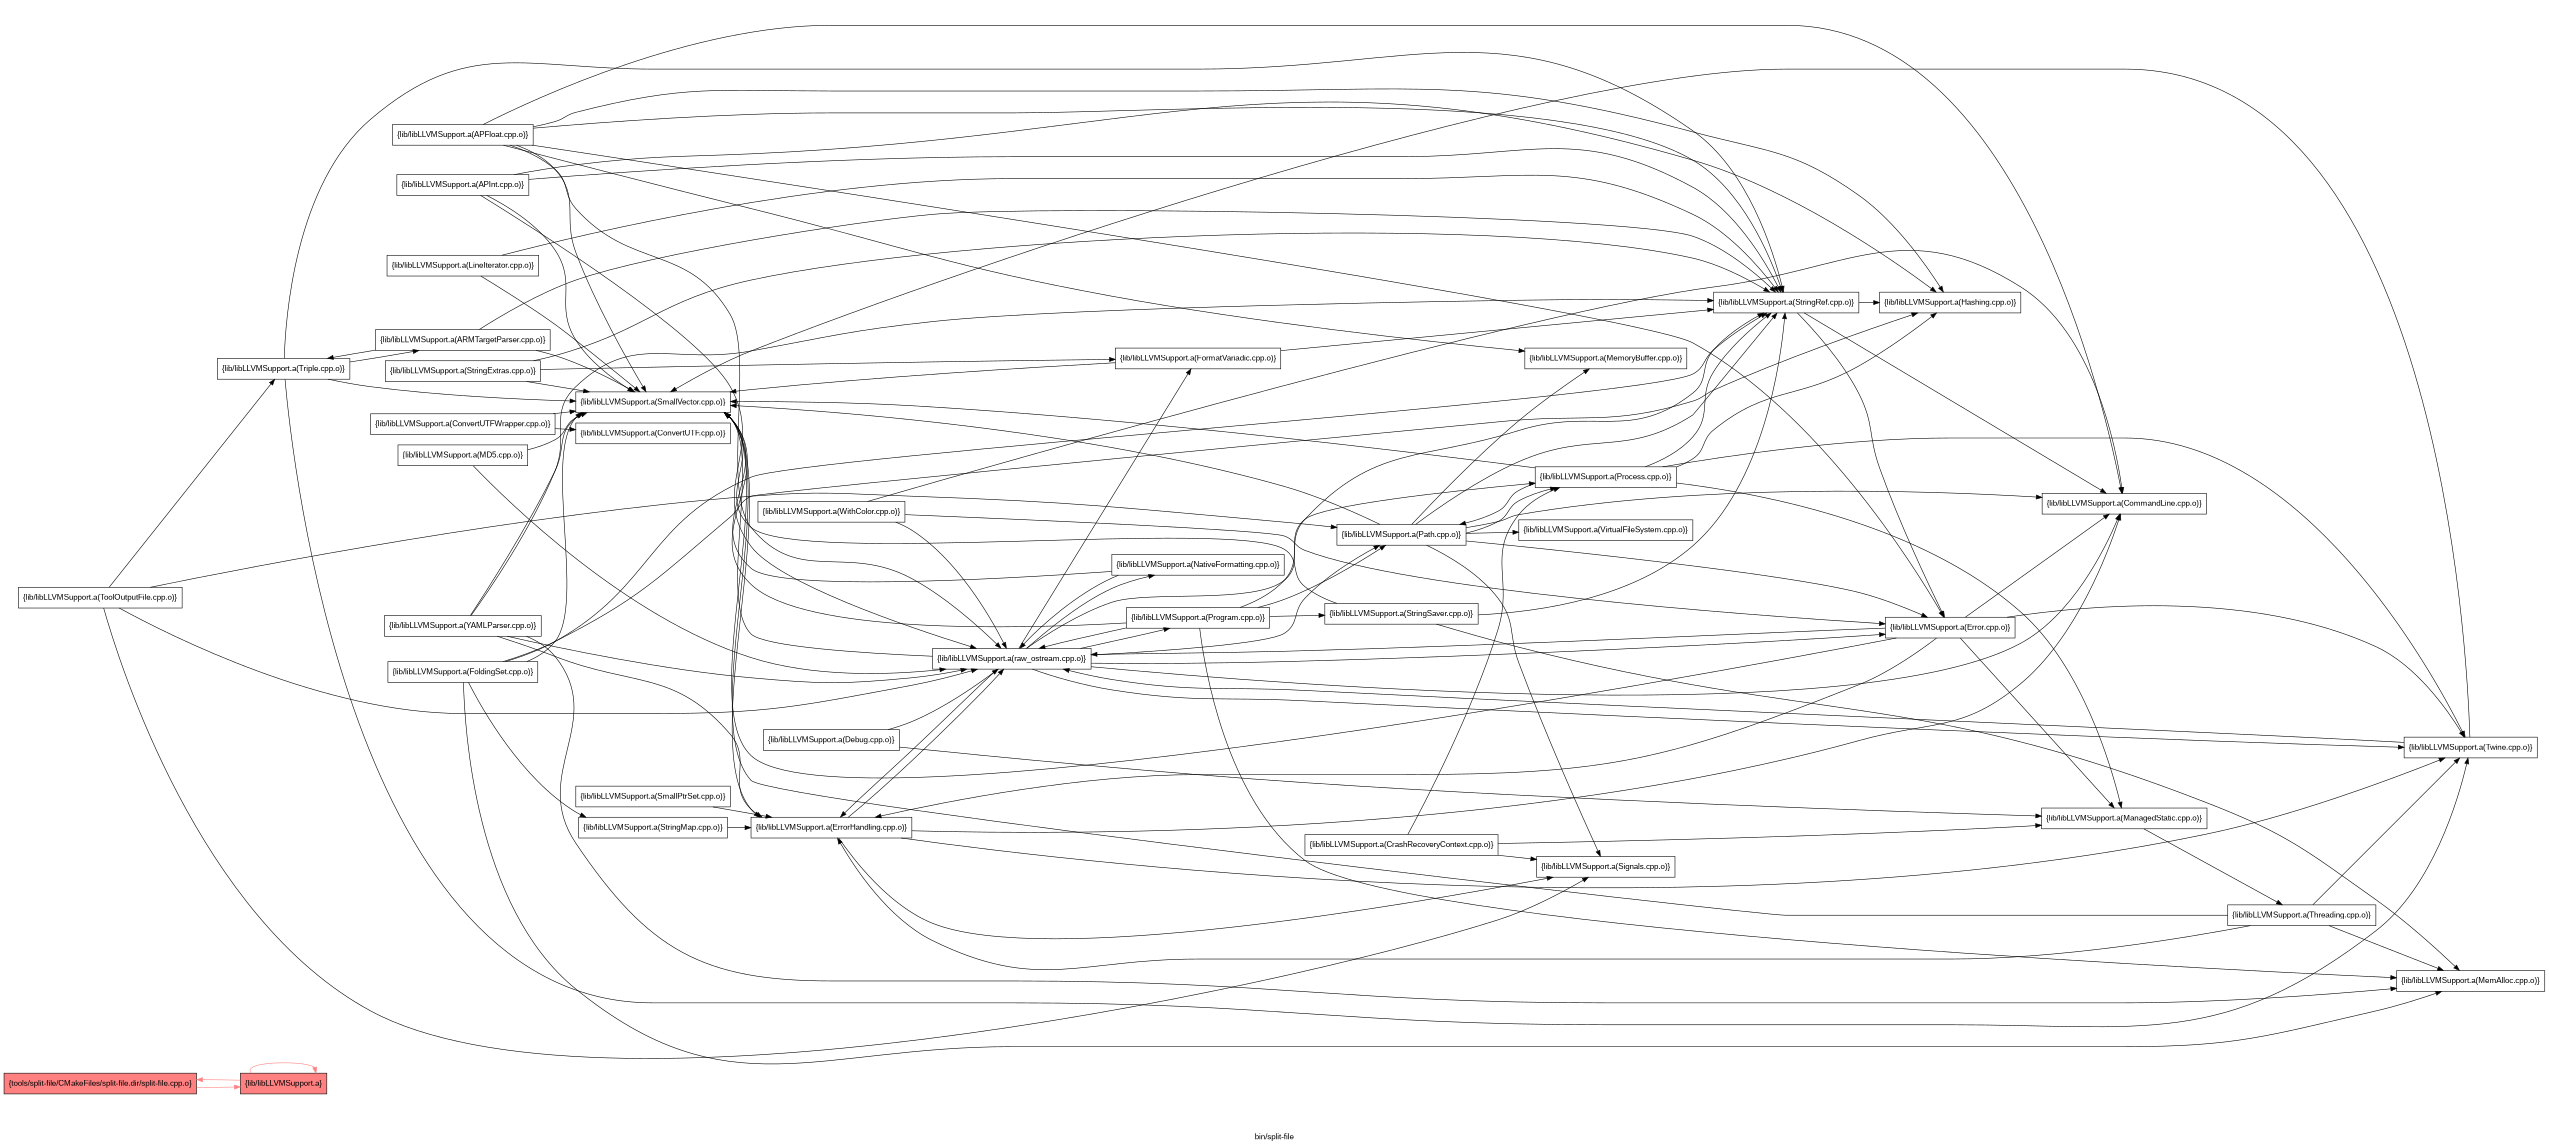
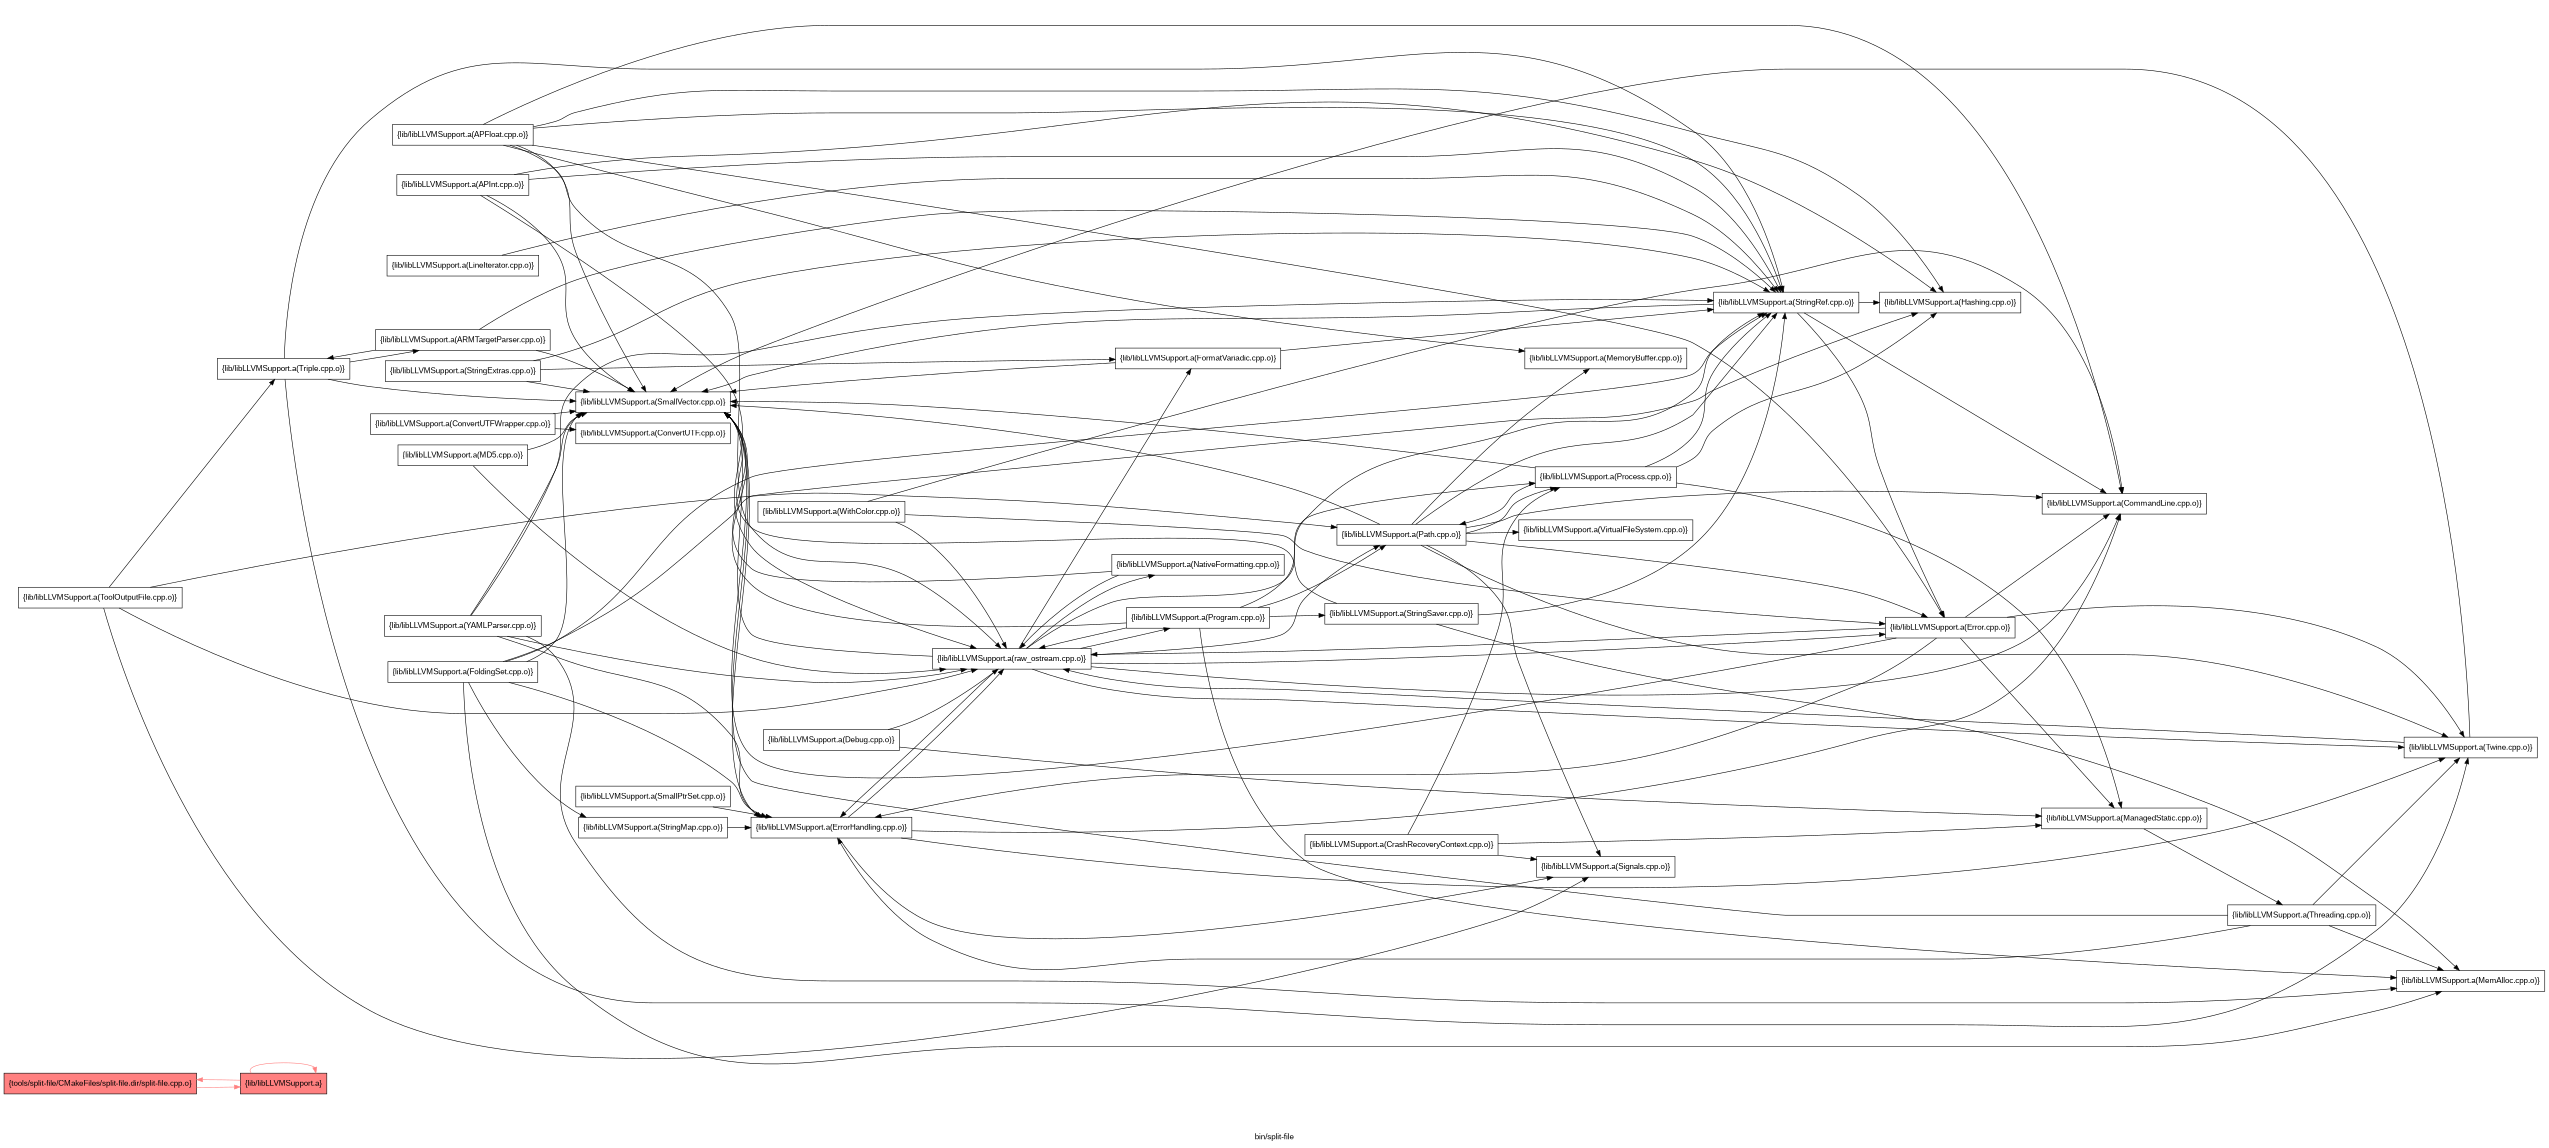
edge "{lib/libLLVMSupport.a(LineIterator.cpp.o)}" -> "{lib/libLLVMSupport.a(SmallVector.cpp.o)}": now "{lib/libLLVMSupport.a(StringRef.cpp.o)}" -> "{lib/libLLVMSupport.a(SmallVector.cpp.o)}"
edge "{lib/libLLVMSupport.a(Process.cpp.o)}" -> "{lib/libLLVMSupport.a(Twine.cpp.o)}": now "{lib/libLLVMSupport.a(Path.cpp.o)}" -> "{lib/libLLVMSupport.a(Twine.cpp.o)}"
edge "{lib/libLLVMSupport.a(FoldingSet.cpp.o)}" -> "{lib/libLLVMSupport.a(ErrorHandling.cpp.o)}": added
